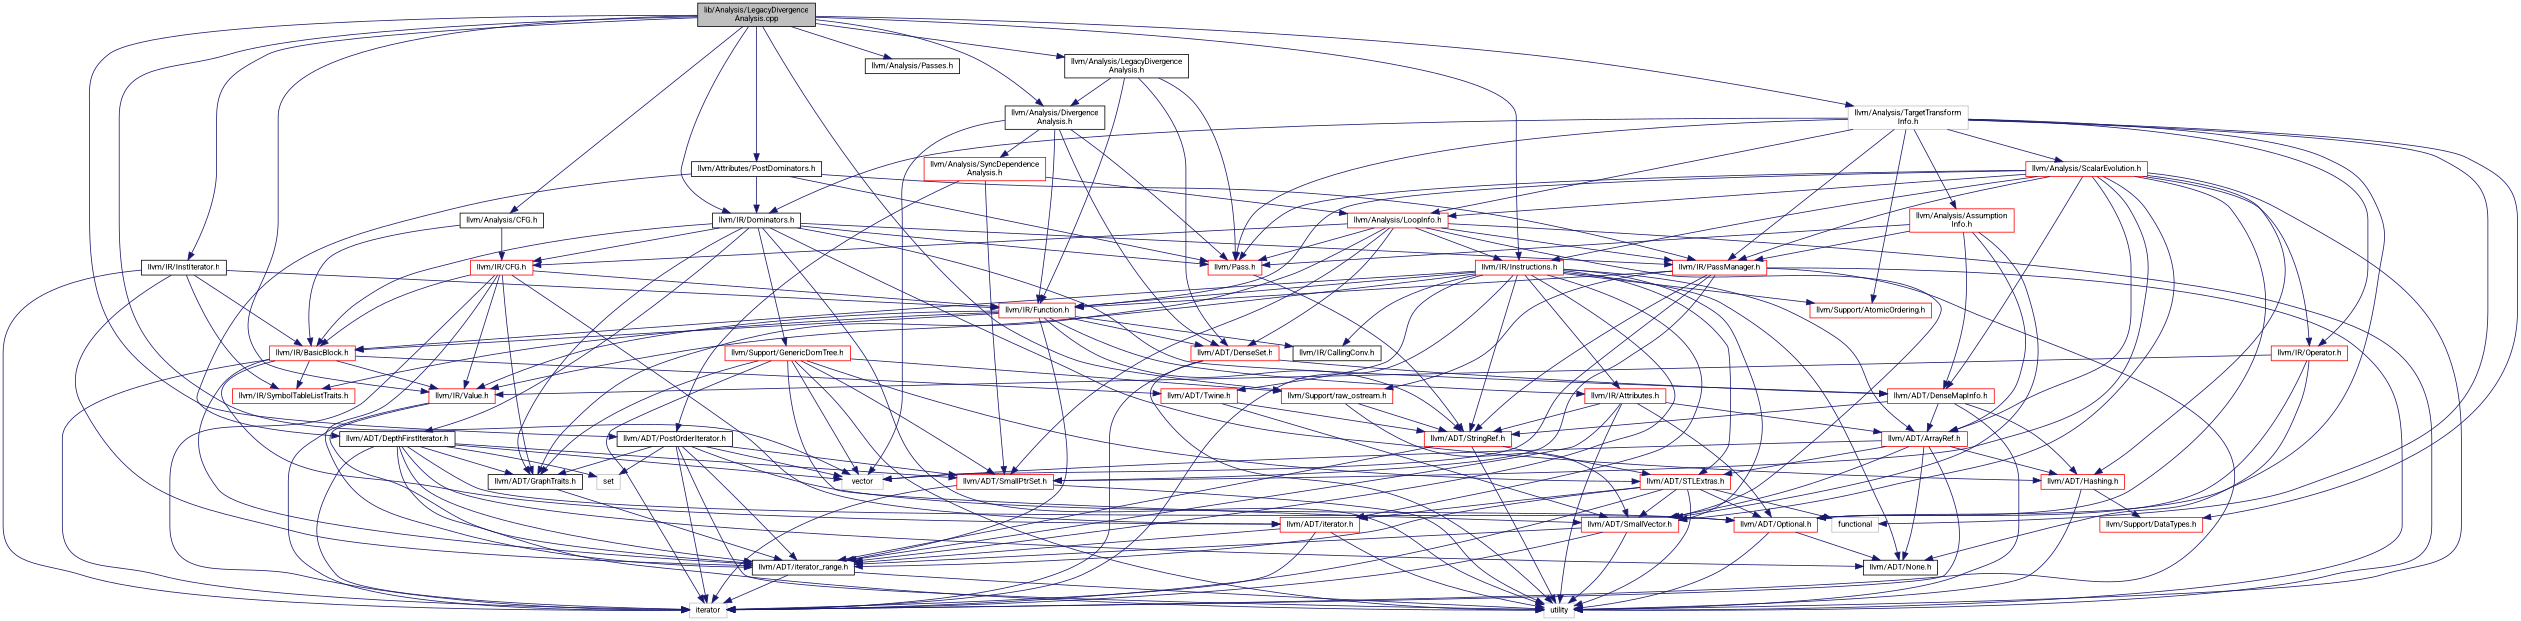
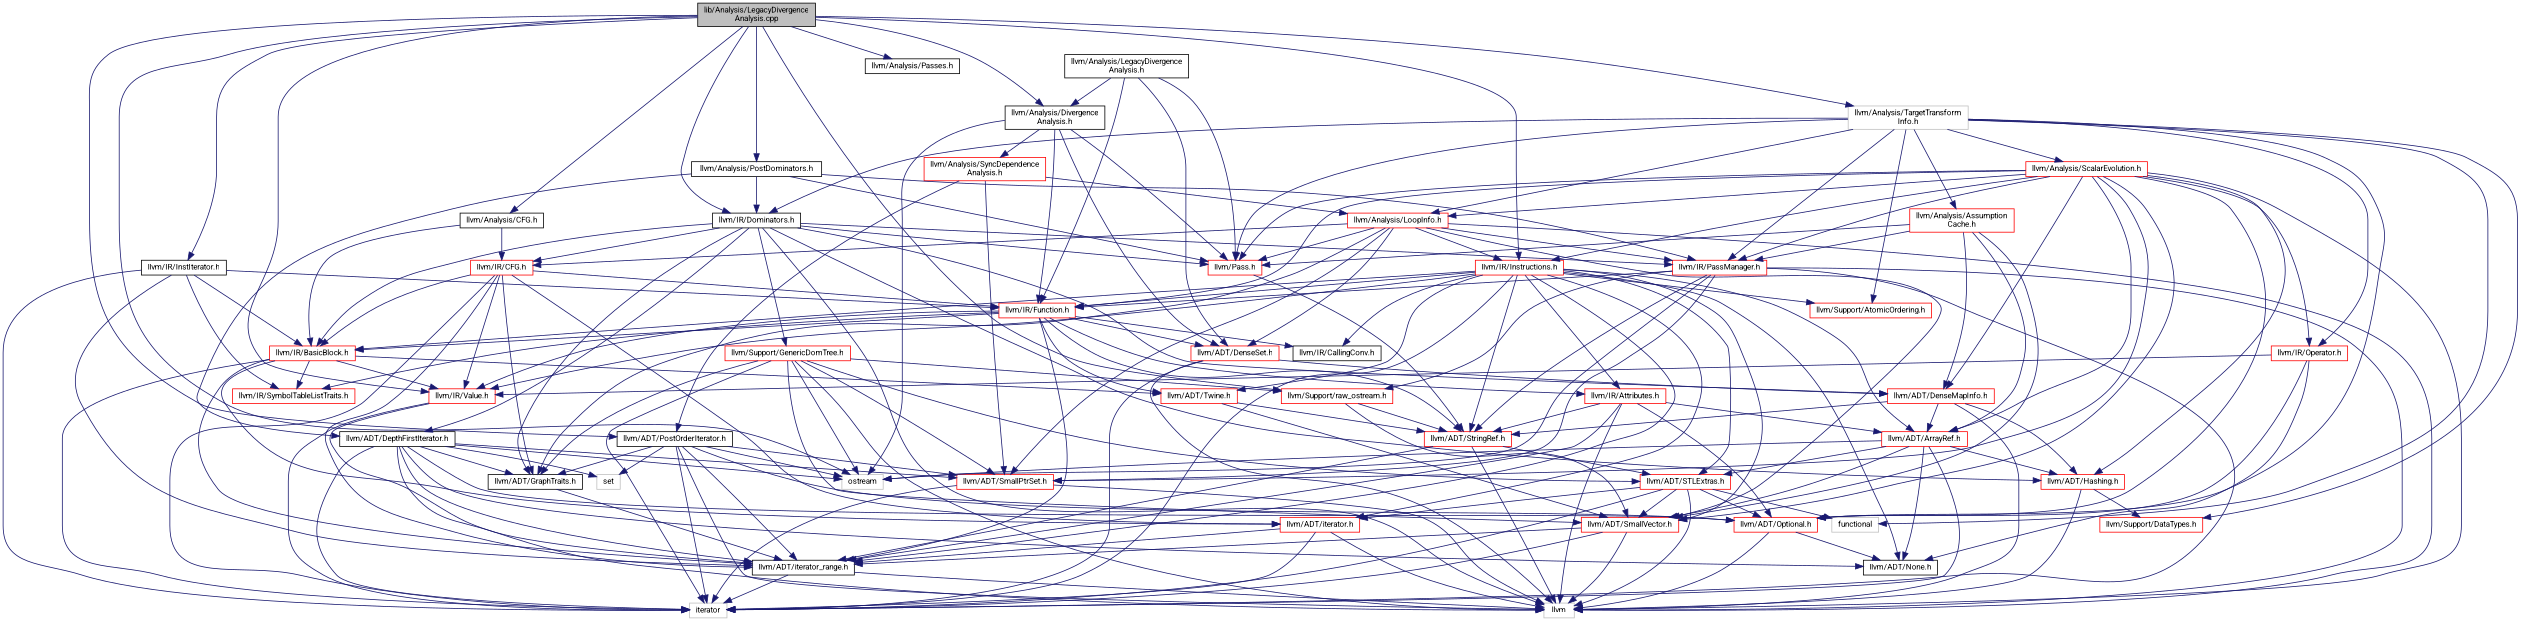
edge "lib/Analysis/LegacyDivergence Analysis.cpp" -> "llvm/Analysis/LegacyDivergence Analysis.h": removed
node "llvm/Attributes/PostDominators.h": label "llvm/Attributes/PostDominators.h" -> "llvm/Analysis/PostDominators.h"
node "llvm/Analysis/Assumption Info.h": label "llvm/Analysis/Assumption Info.h" -> "llvm/Analysis/Assumption Cache.h"
edge "llvm/IR/Function.h" -> "llvm/ADT/Twine.h": added
node "vector": label "vector" -> "ostream"
edge "llvm/ADT/STLExtras.h" -> "llvm/ADT/iterator_range.h": removed
node "utility": label "utility" -> "llvm"
